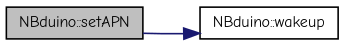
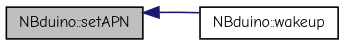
edge "NBduino::setAPN" -> "NBduino::wakeup": reversed
